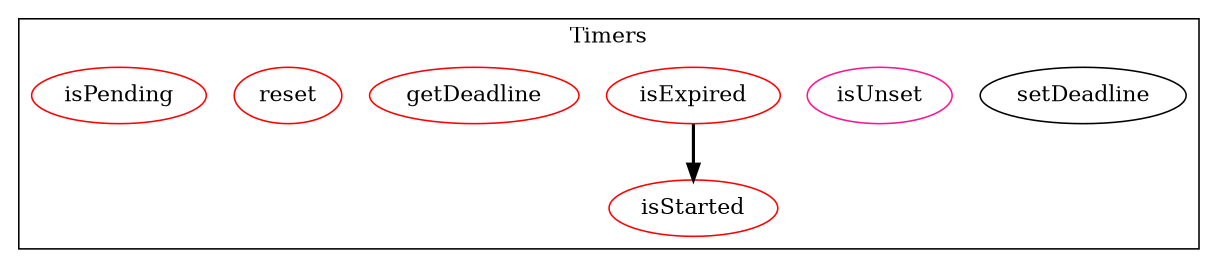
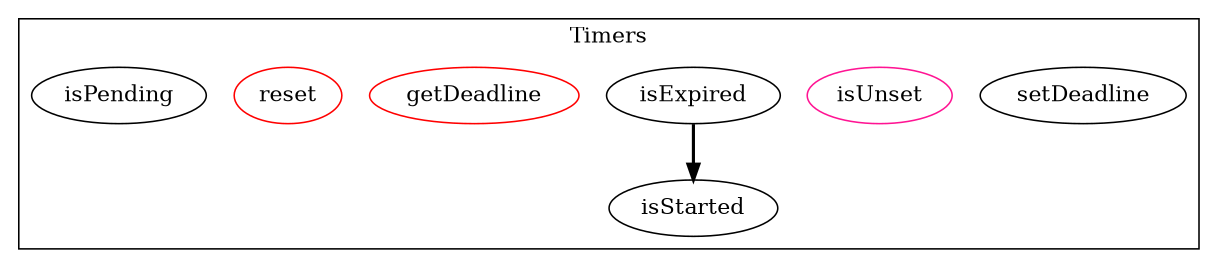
node "isPending": color red -> black
node "isExpired": color red -> black
node "isStarted": color red -> black
